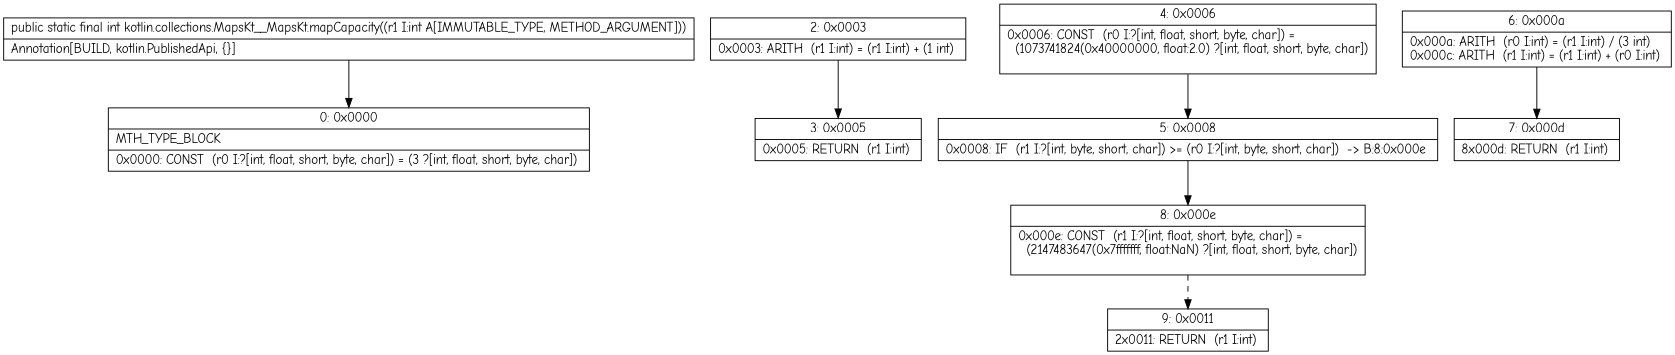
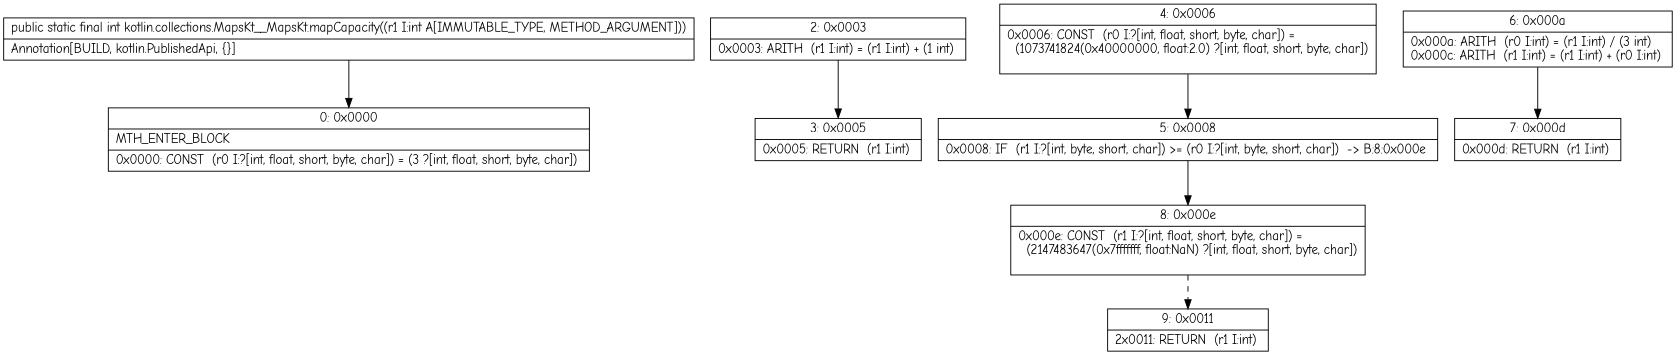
node "0: 0x0000": text "MTH_TYPE_BLOCK" -> "MTH_ENTER_BLOCK"
node "7: 0x000d": text "8x000d: RETURN  (r1 I:int)" -> "0x000d: RETURN  (r1 I:int)"
